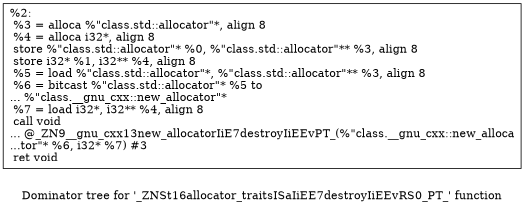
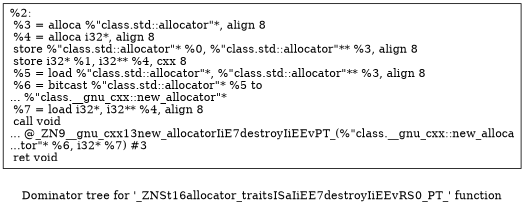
node "%2:": text "store i32* %1, i32** %4, align 8" -> "store i32* %1, i32** %4, cxx 8"
